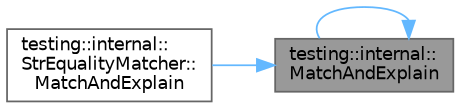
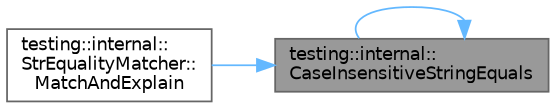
node "testing::internal:: MatchAndExplain": label "testing::internal:: MatchAndExplain" -> "testing::internal:: CaseInsensitiveStringEquals"
